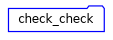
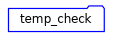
node "check_check": label "check_check" -> "temp_check"
